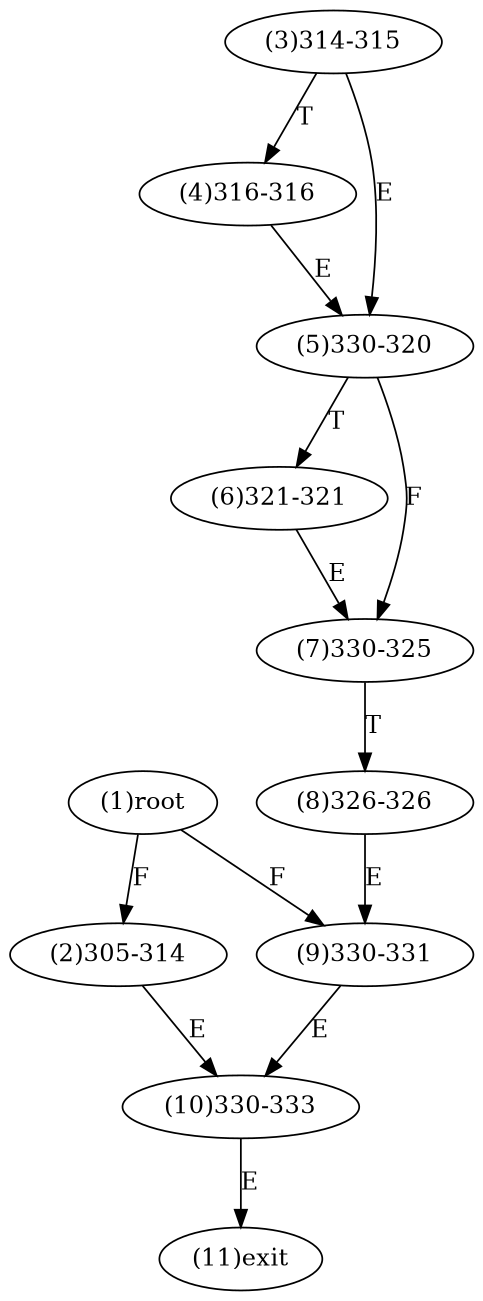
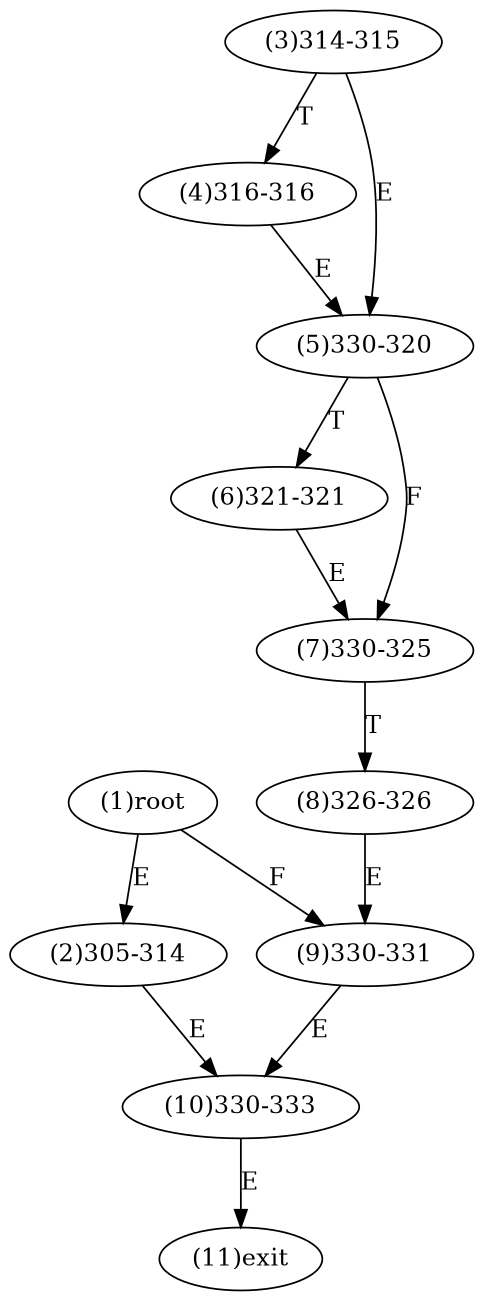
edge "(1)root" -> "(2)305-314": label "F" -> "E"
